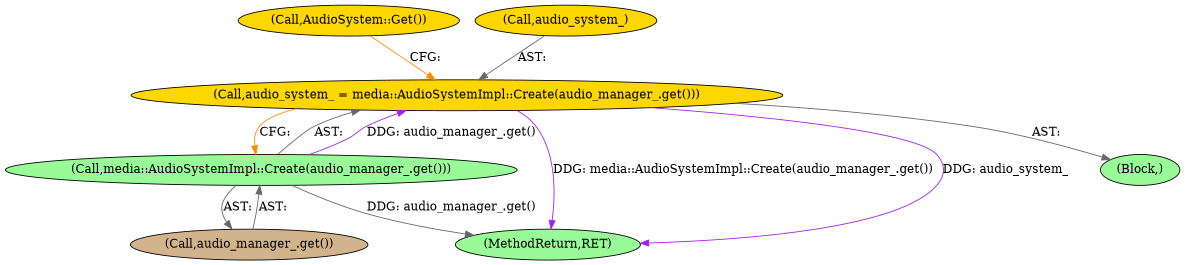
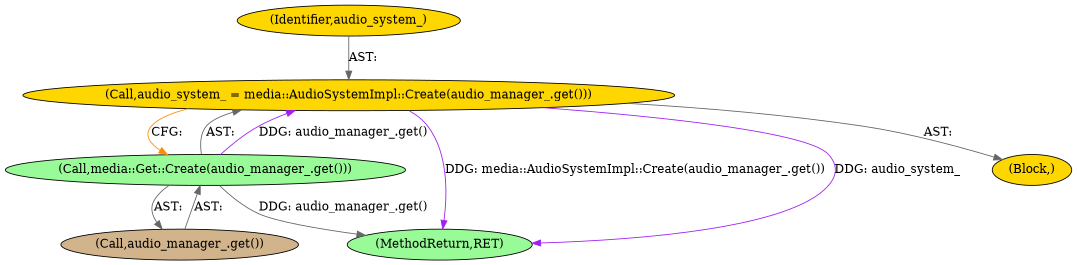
node "(Call,AudioSystem::Get())": removed
node "(Call,audio_system_)": label "(Call,audio_system_)" -> "(Identifier,audio_system_)"
node "(Call,media::AudioSystemImpl::Create(audio_manager_.get()))": label "(Call,media::AudioSystemImpl::Create(audio_manager_.get()))" -> "(Call,media::Get::Create(audio_manager_.get()))"
node "(Block,)": fillcolor palegreen -> gold
